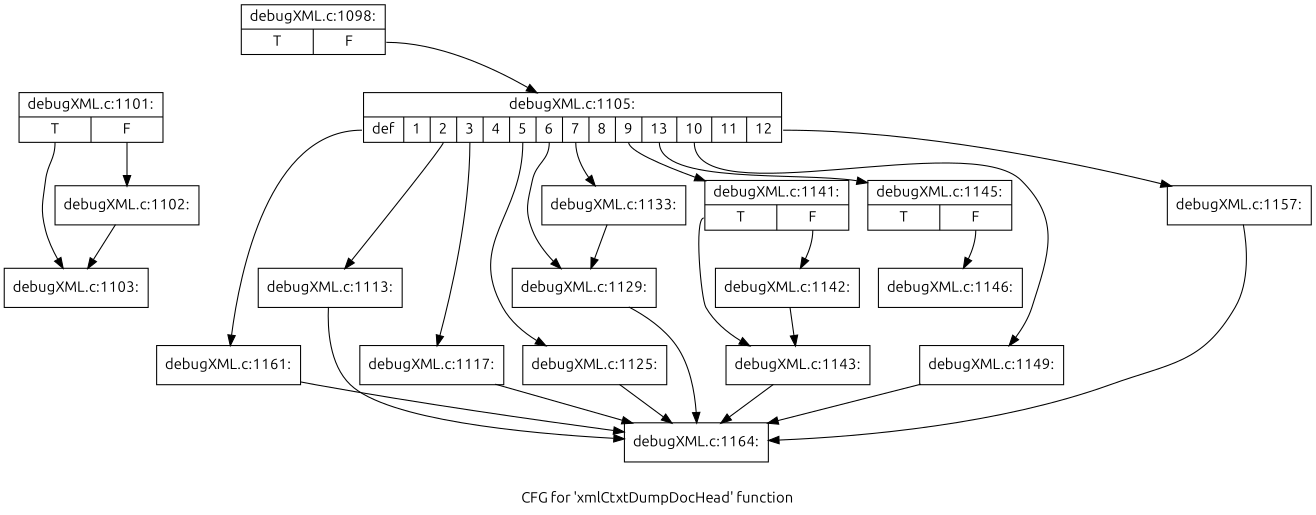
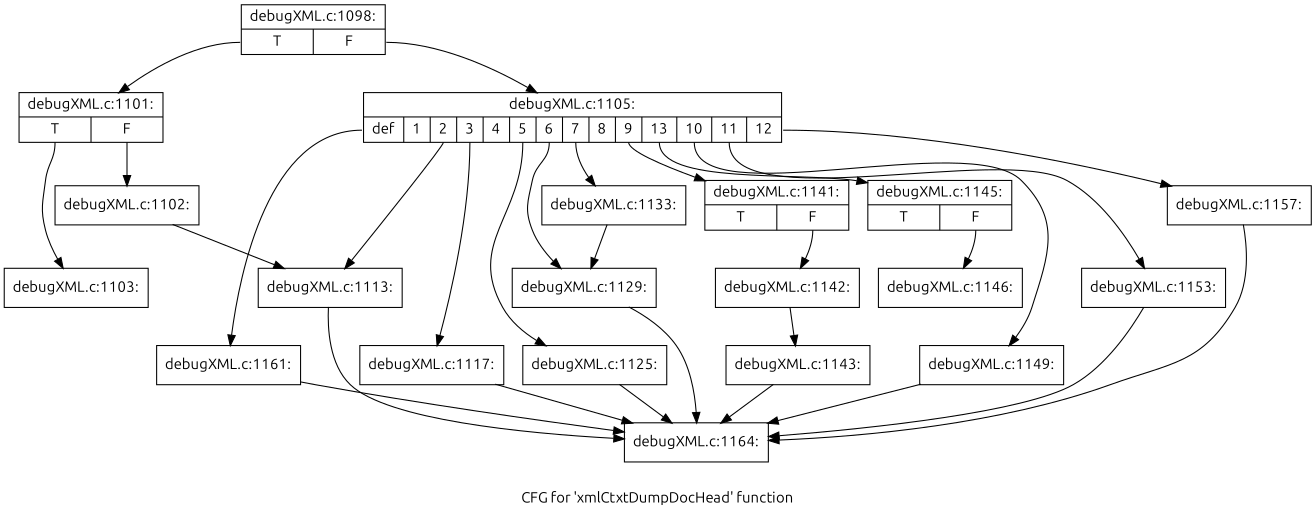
edge "debugXML.c:1098:" -> "debugXML.c:1101:": added
edge "debugXML.c:1102:" -> "debugXML.c:1103:": now "debugXML.c:1102:" -> "debugXML.c:1113:"
edge "debugXML.c:1141:" -> "debugXML.c:1143:": removed
node "debugXML.c:1153:": added
